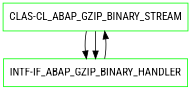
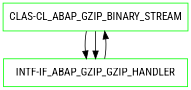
node "INTF-IF_ABAP_GZIP_BINARY_HANDLER": label "INTF-IF_ABAP_GZIP_BINARY_HANDLER" -> "INTF-IF_ABAP_GZIP_GZIP_HANDLER"
